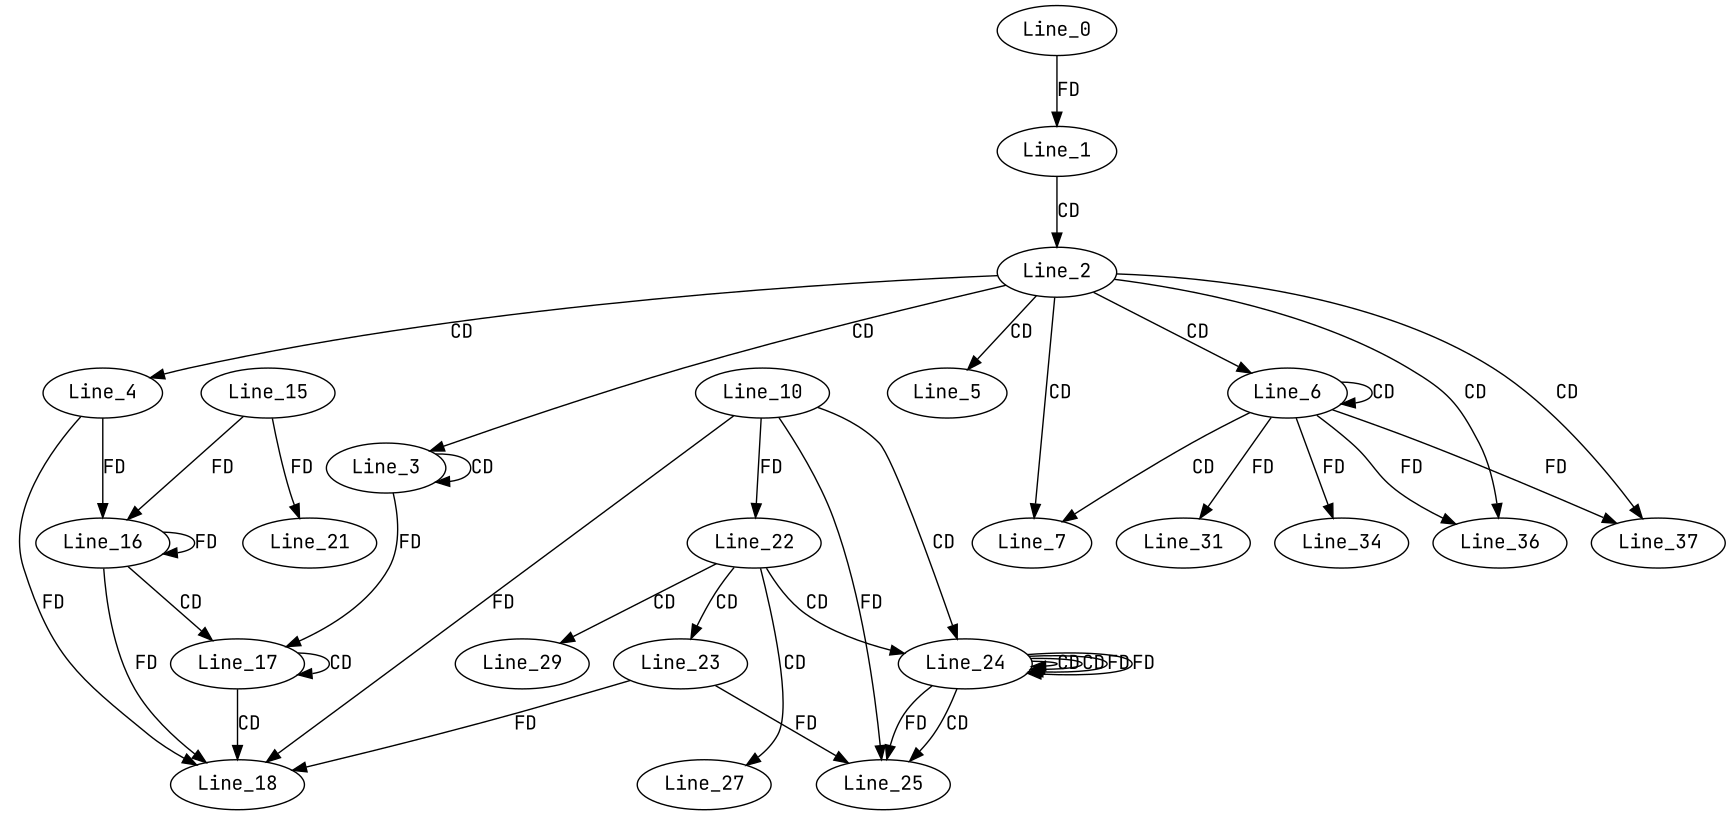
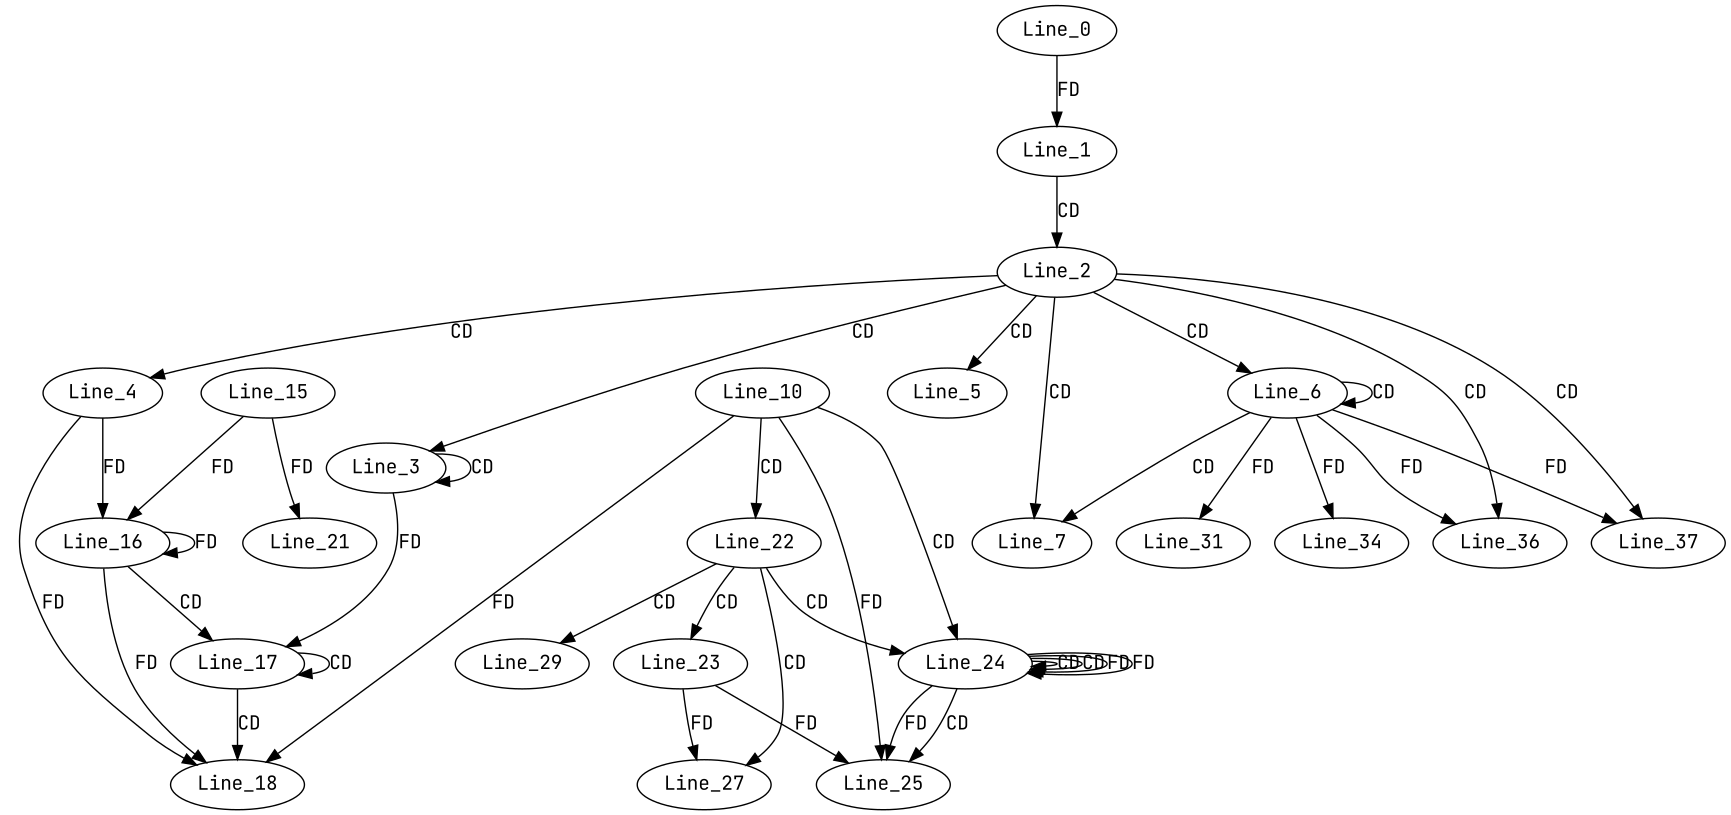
edge "Line_10" -> "Line_22": label "FD" -> "CD"
edge "Line_23" -> "Line_18": now "Line_23" -> "Line_27"
